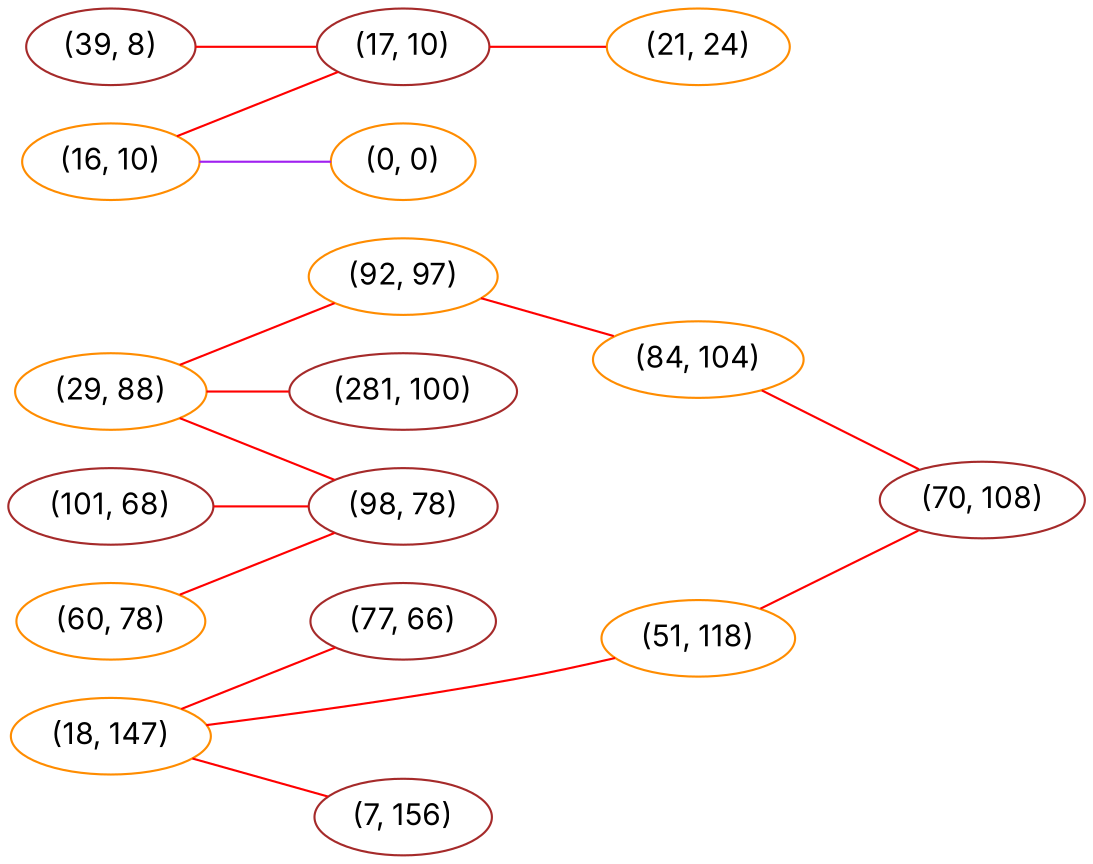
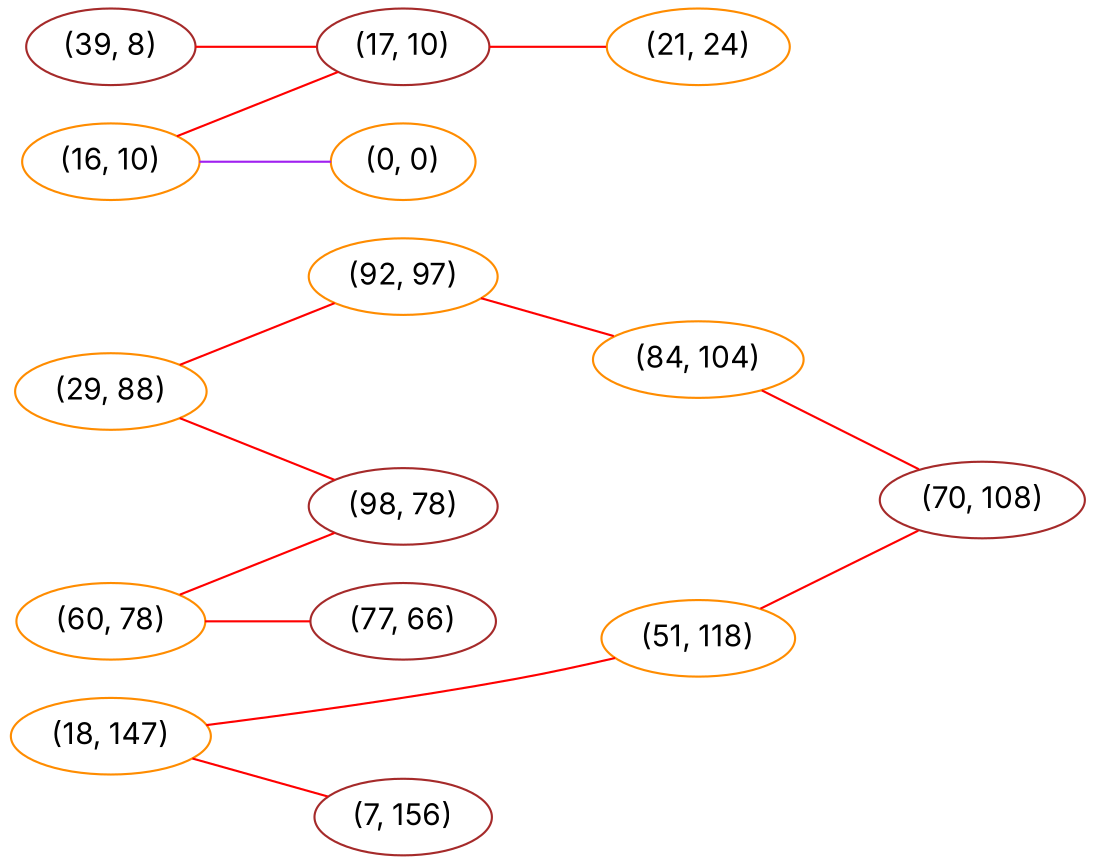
node "(281, 100)": removed
node "(101, 68)": removed
edge "(77, 66)" -- "(18, 147)": now "(77, 66)" -- "(60, 78)"
